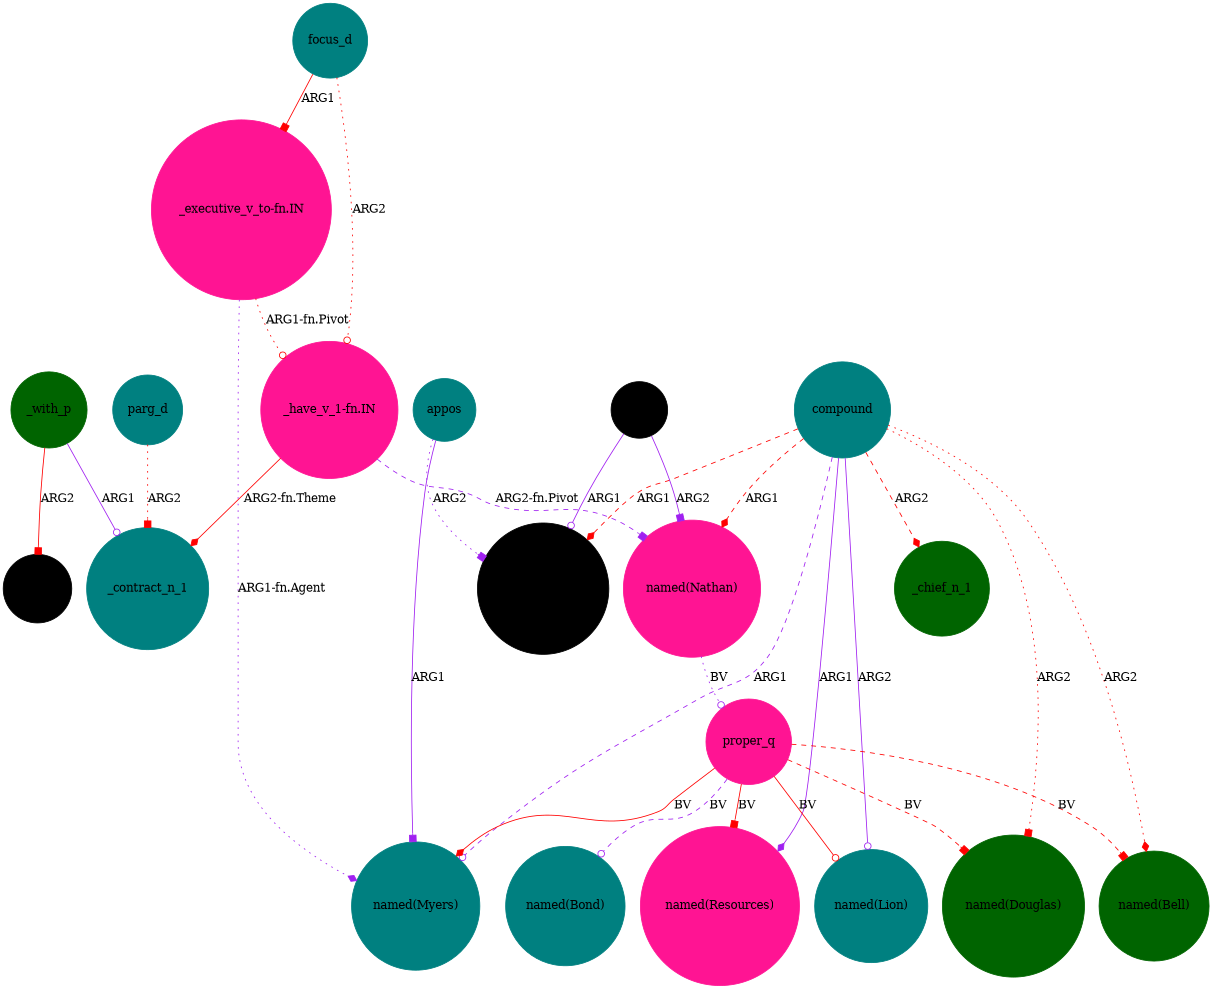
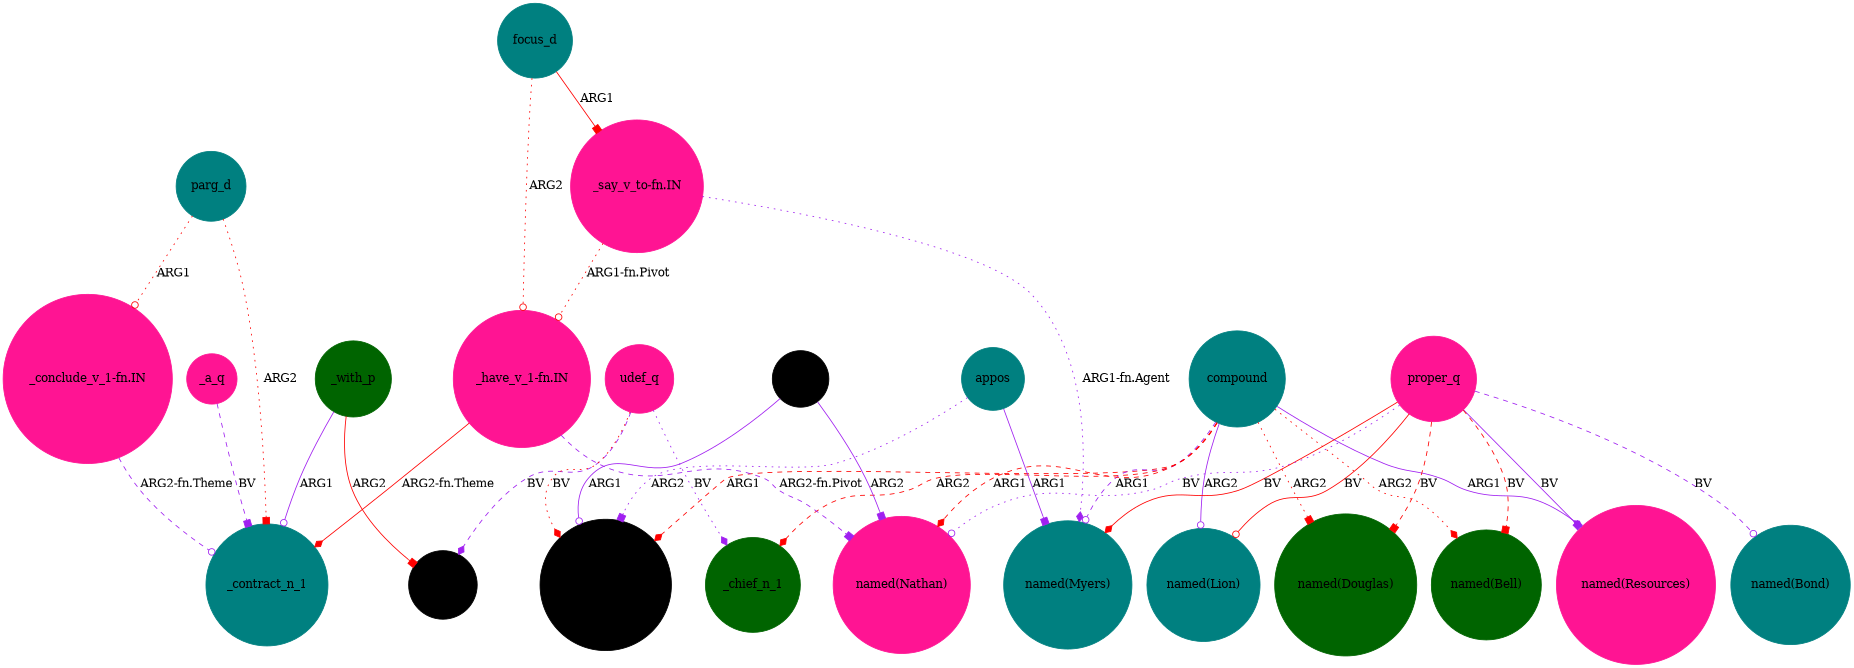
node "_executive_v_to-fn.IN": label "_executive_v_to-fn.IN" -> "_say_v_to-fn.IN"
node "_conclude_v_1-fn.IN": added
node "_a_q": added
node "udef_q": added
edge "named(Nathan)" -> "proper_q": reversed
edge "proper_q" -> "named(Resources)": color red -> purple
